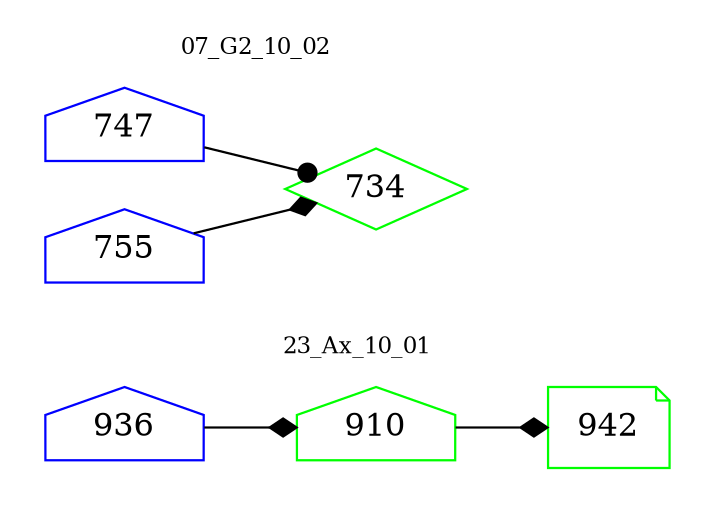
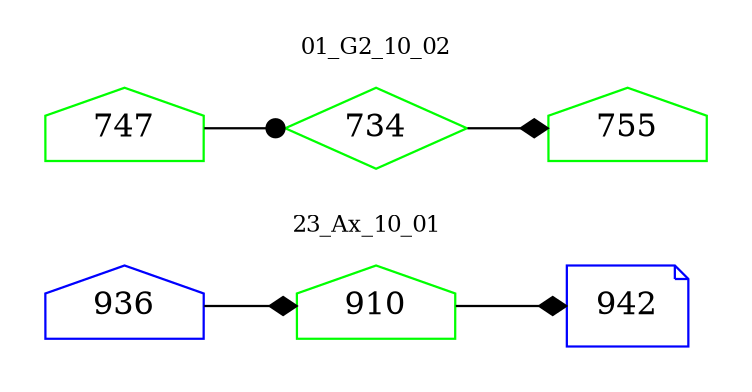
cluster "07_G2_10_02": label "07_G2_10_02" -> "01_G2_10_02"
node "747": color blue -> green
edge "755" -> "734": reversed
node "755": color blue -> green
node "942": color green -> blue
